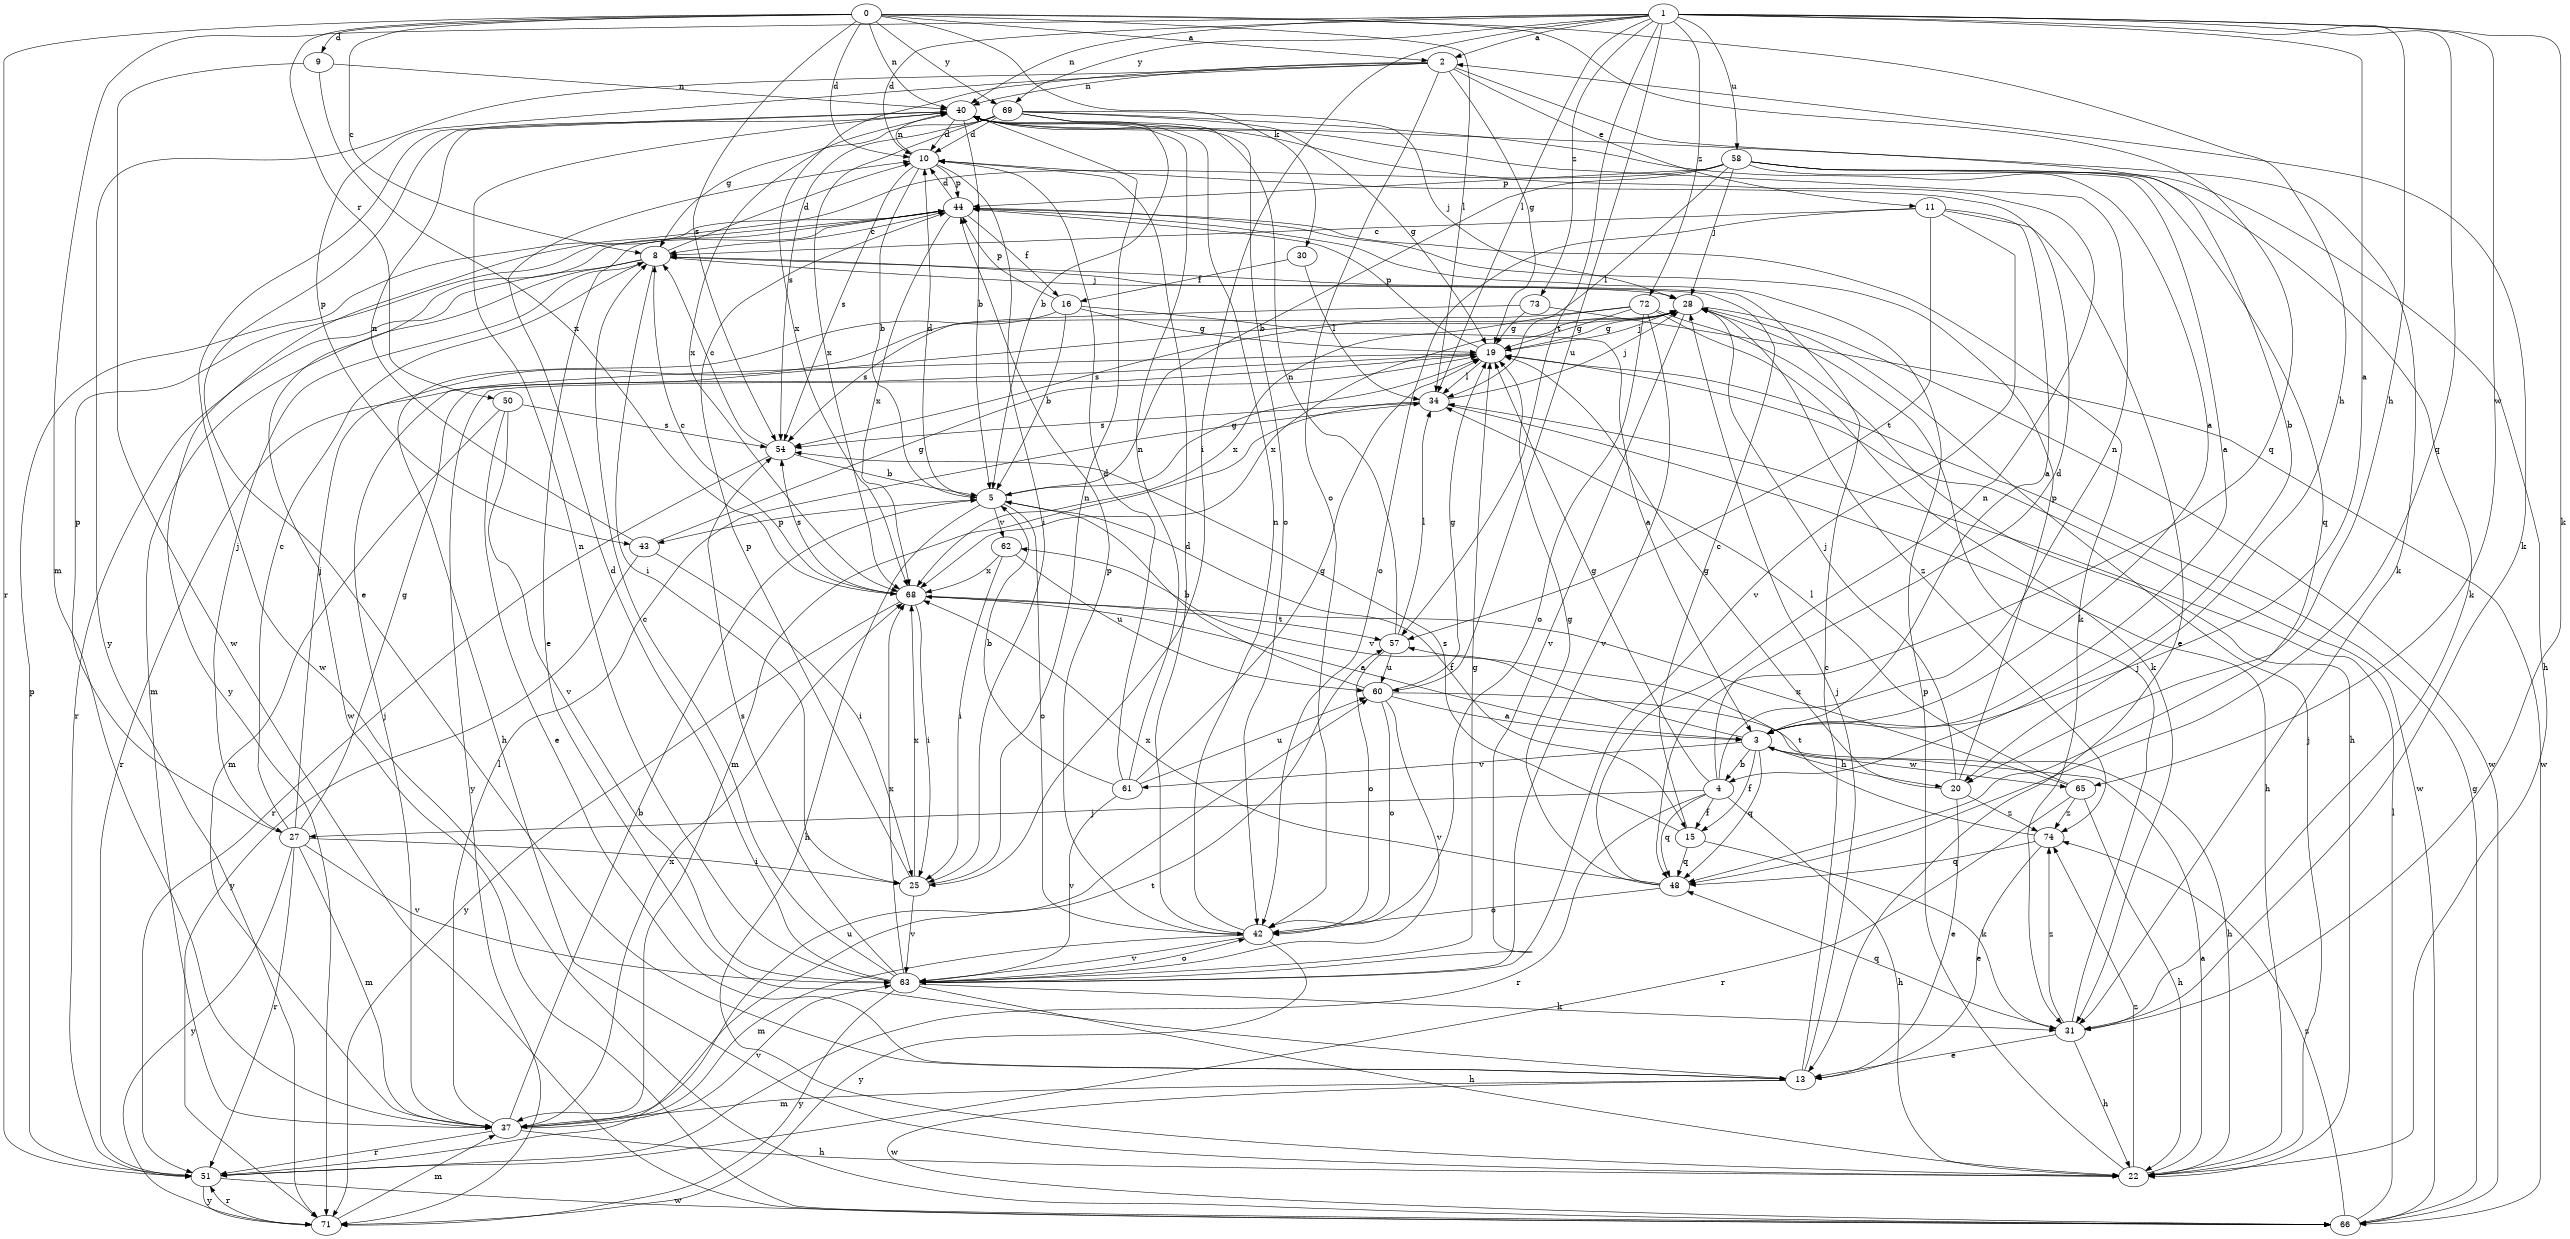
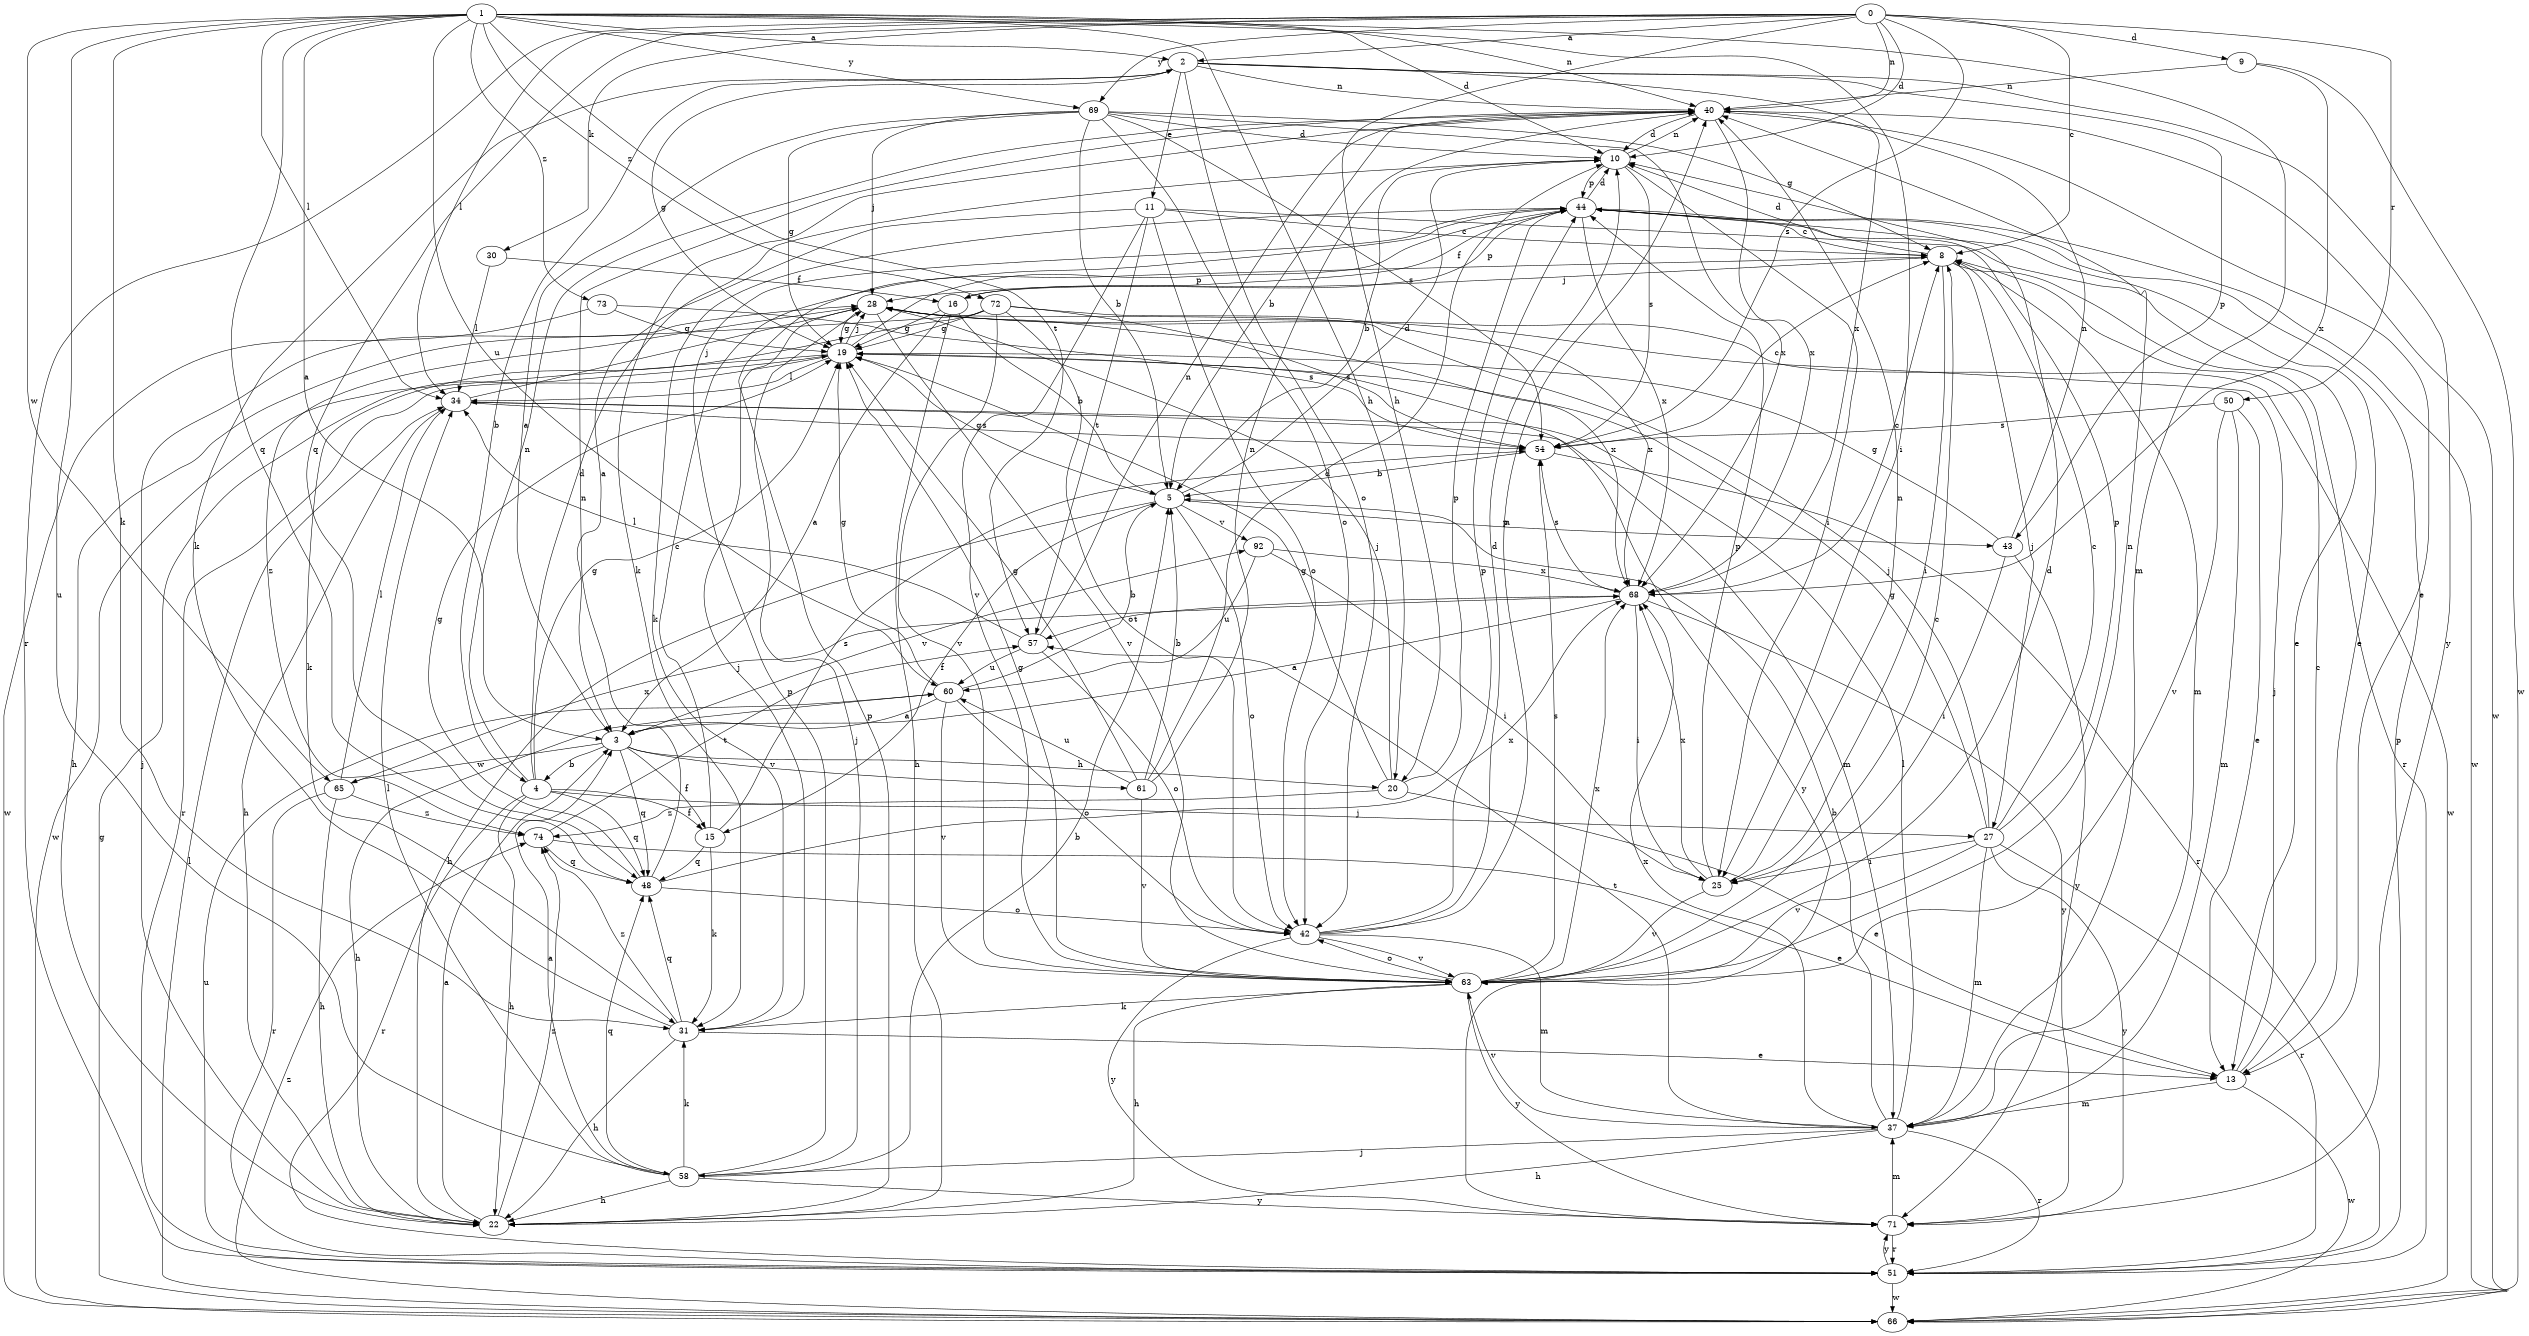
edge "37" -> "28": now "37" -> "58"
node "62": label "62" -> "92"
